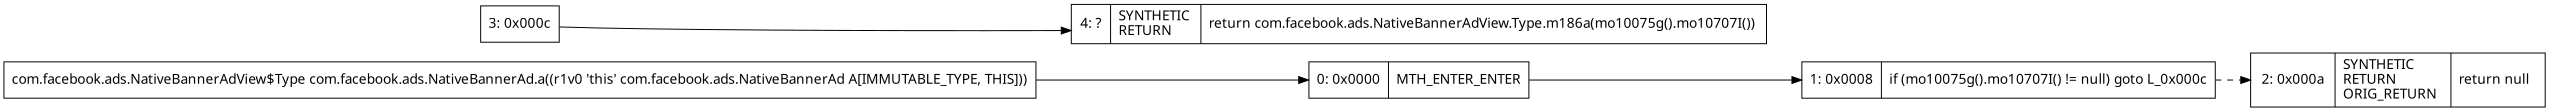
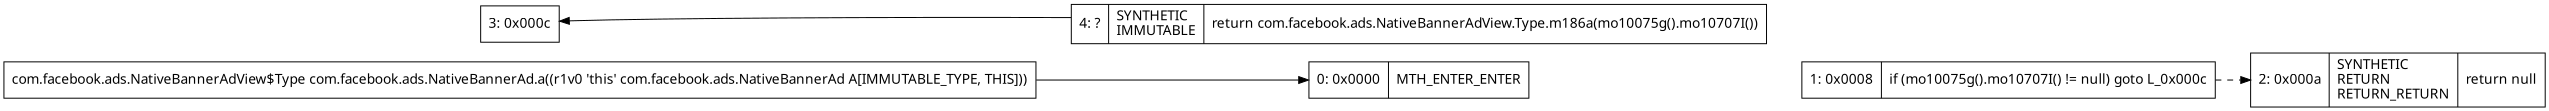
edge "3: 0x000c" -> "4: ?": reversed
node "4: ?": text "RETURN" -> "IMMUTABLE"
edge "0: 0x0000" -> "1: 0x0008": removed
node "2: 0x000a": text "ORIG_RETURN" -> "RETURN_RETURN"
